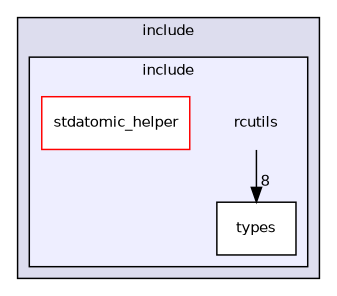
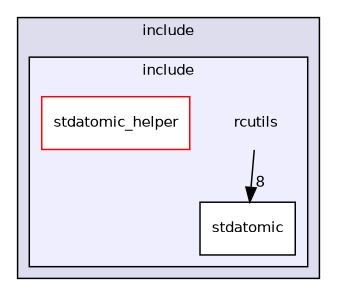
node "types": label "types" -> "stdatomic"
